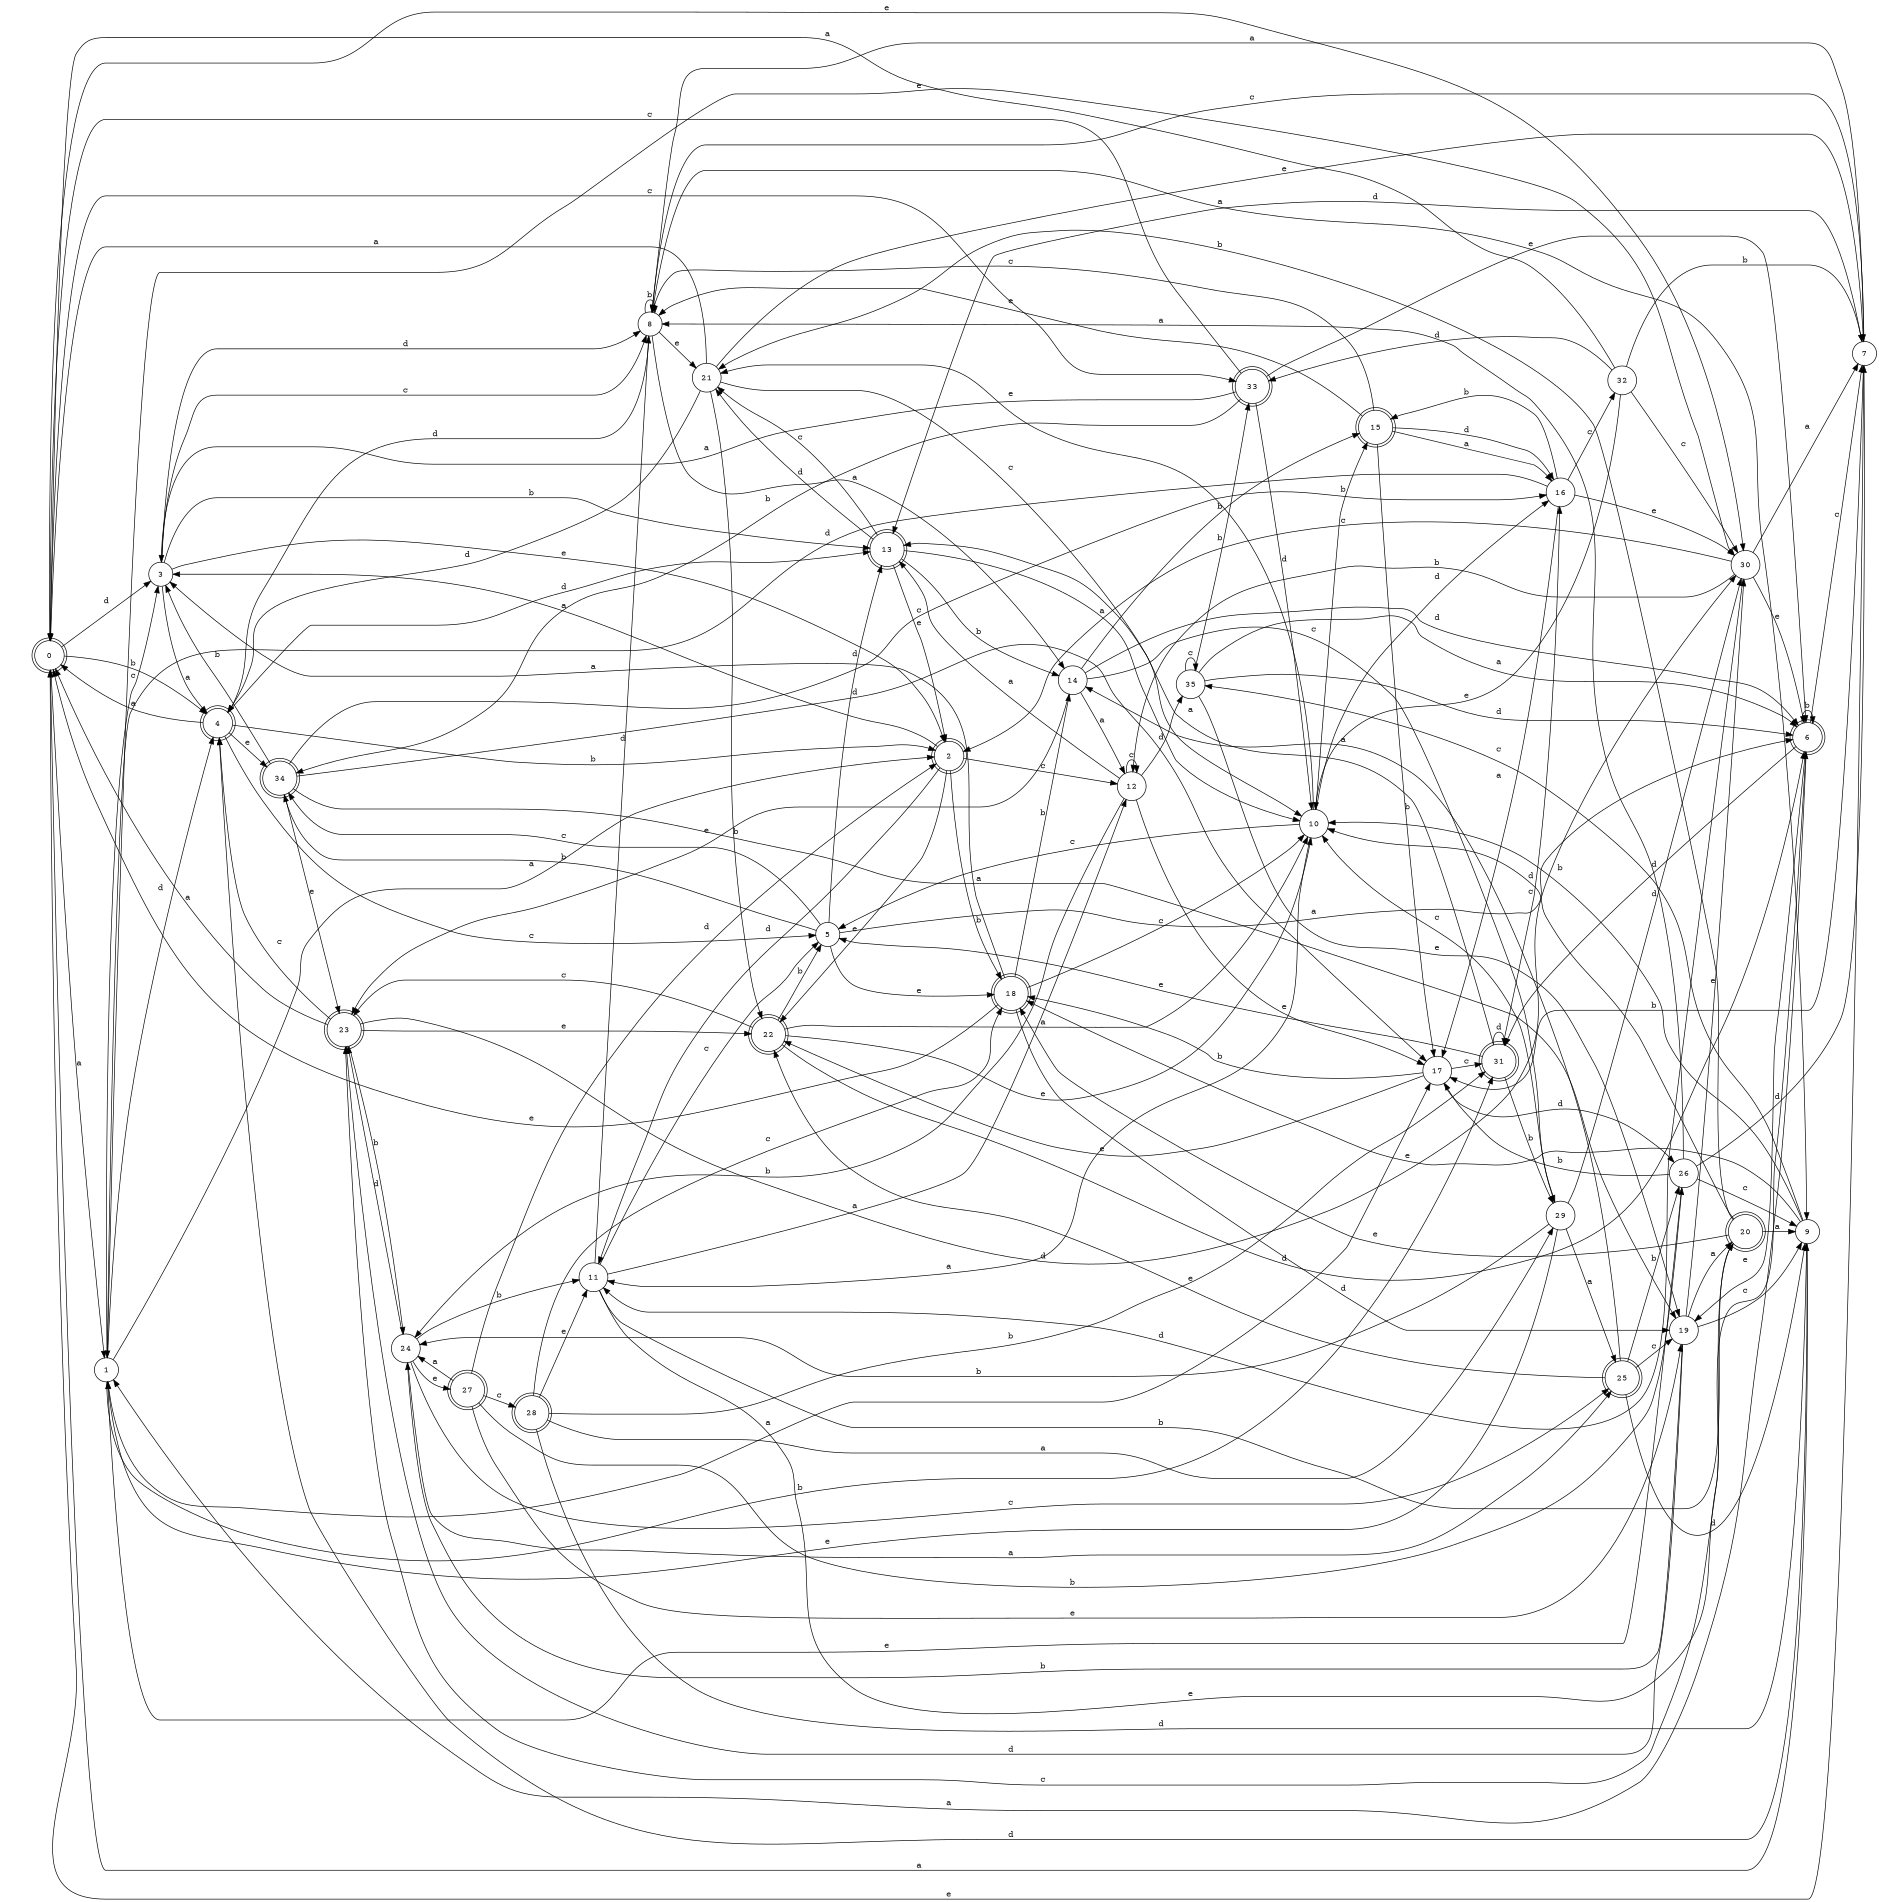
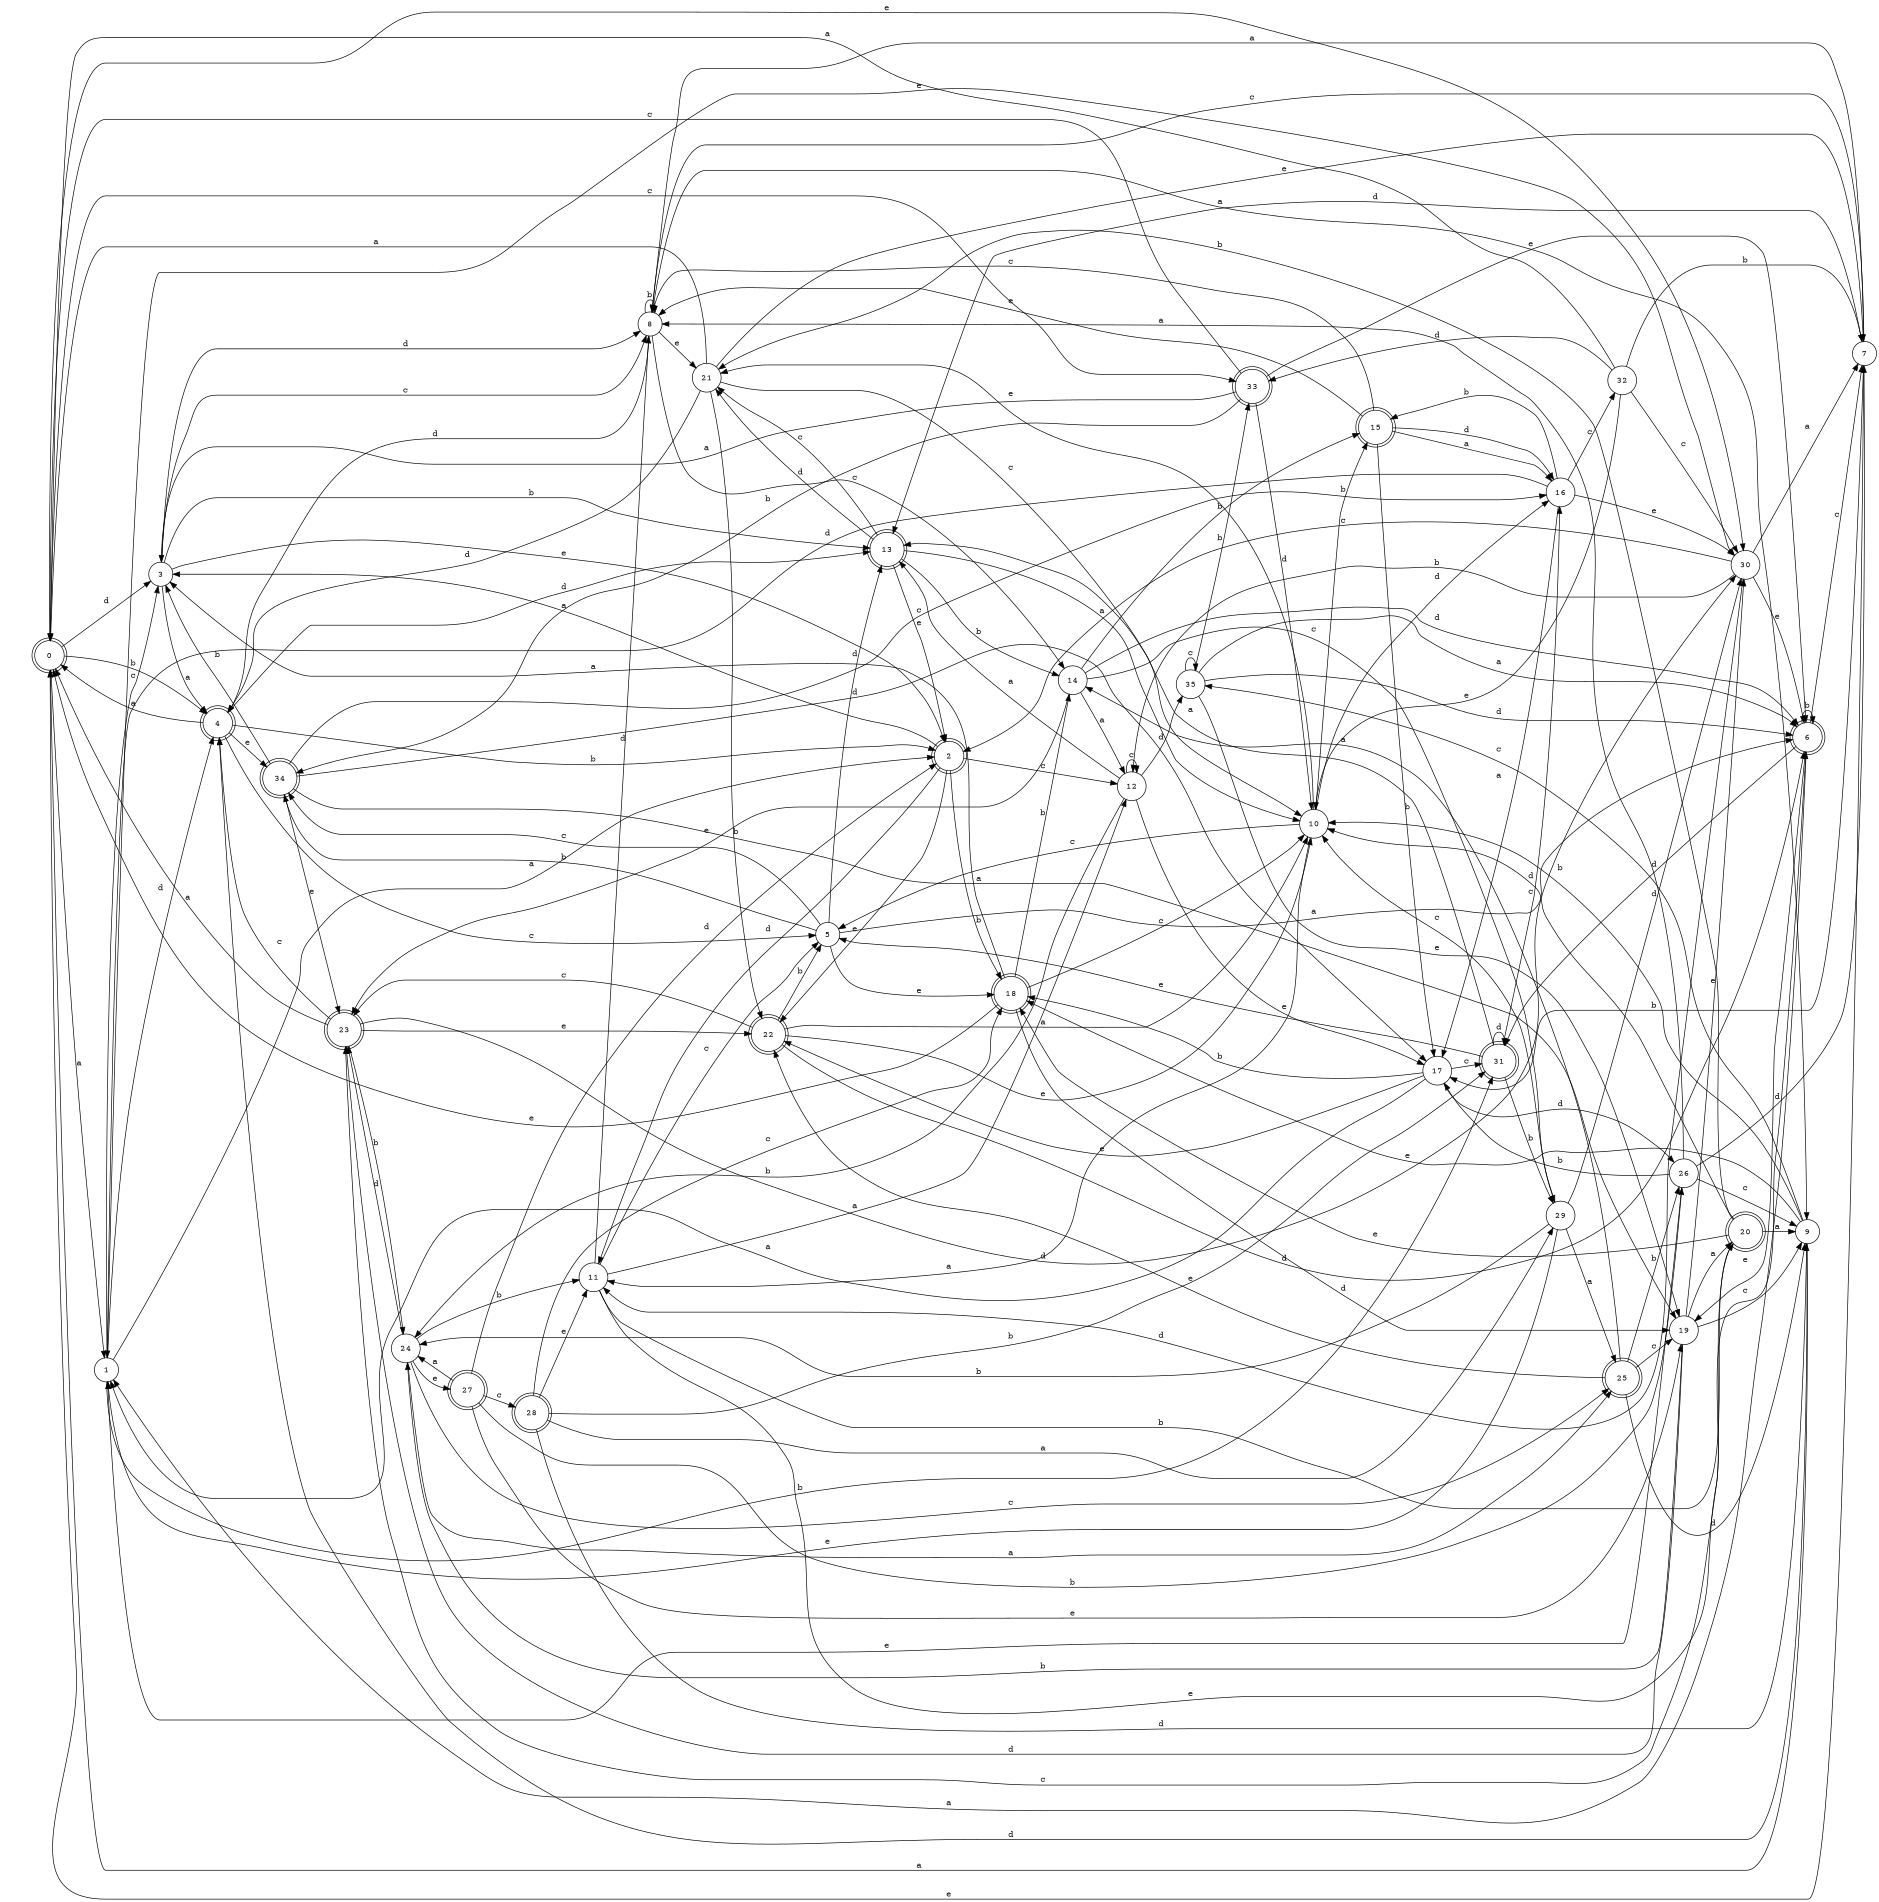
edge "8" -> "14": label "a" -> "c"
edge "1" -> "17": reversed
